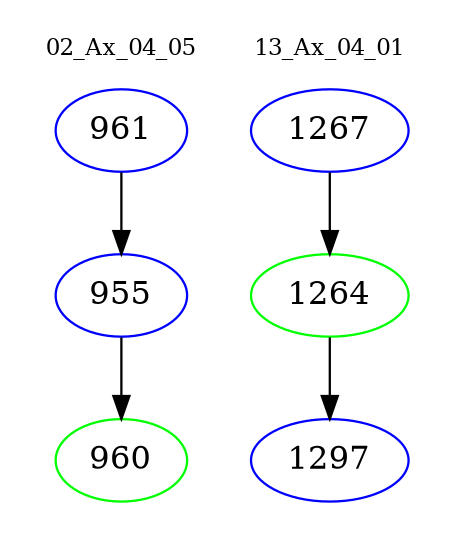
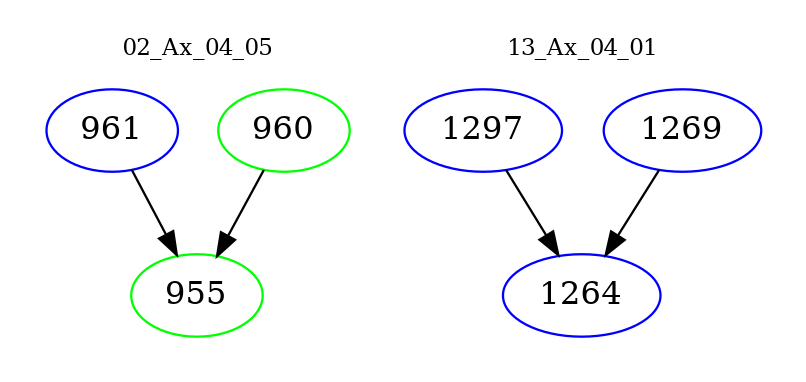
node "1267": label "1267" -> "1269"
node "955": color blue -> green
node "1264": color green -> blue
edge "955" -> "960": reversed
edge "1264" -> "1297": reversed
